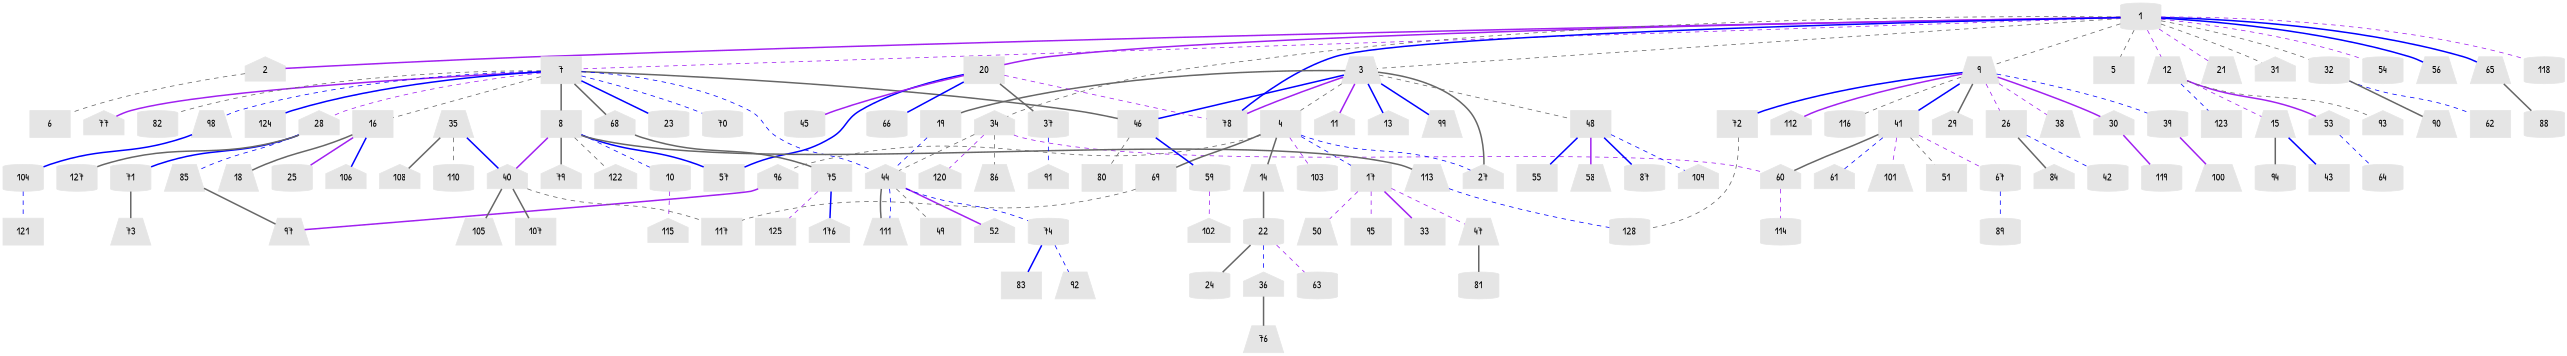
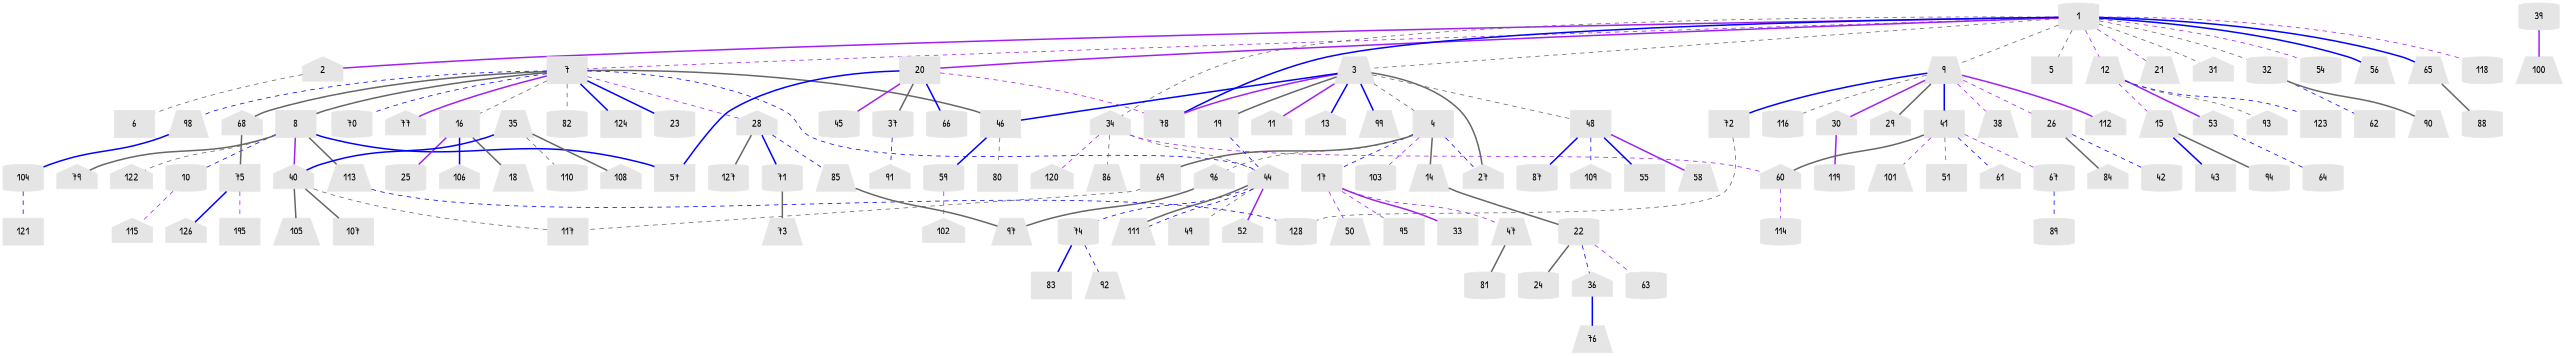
edge "9" -- "39": removed
edge "96" -- "97": color purple -> gray40
node "125": label "125" -> "195"
node "176": label "176" -> "126"
edge "36" -- "76": color gray40 -> blue
